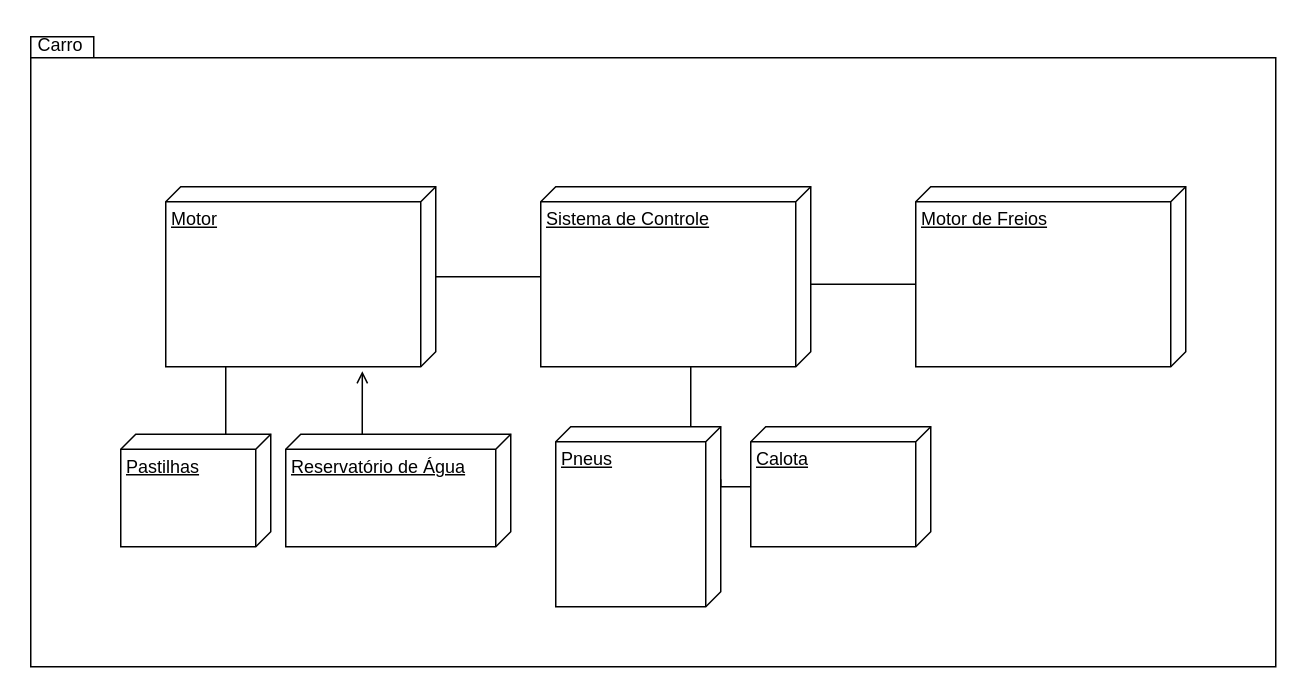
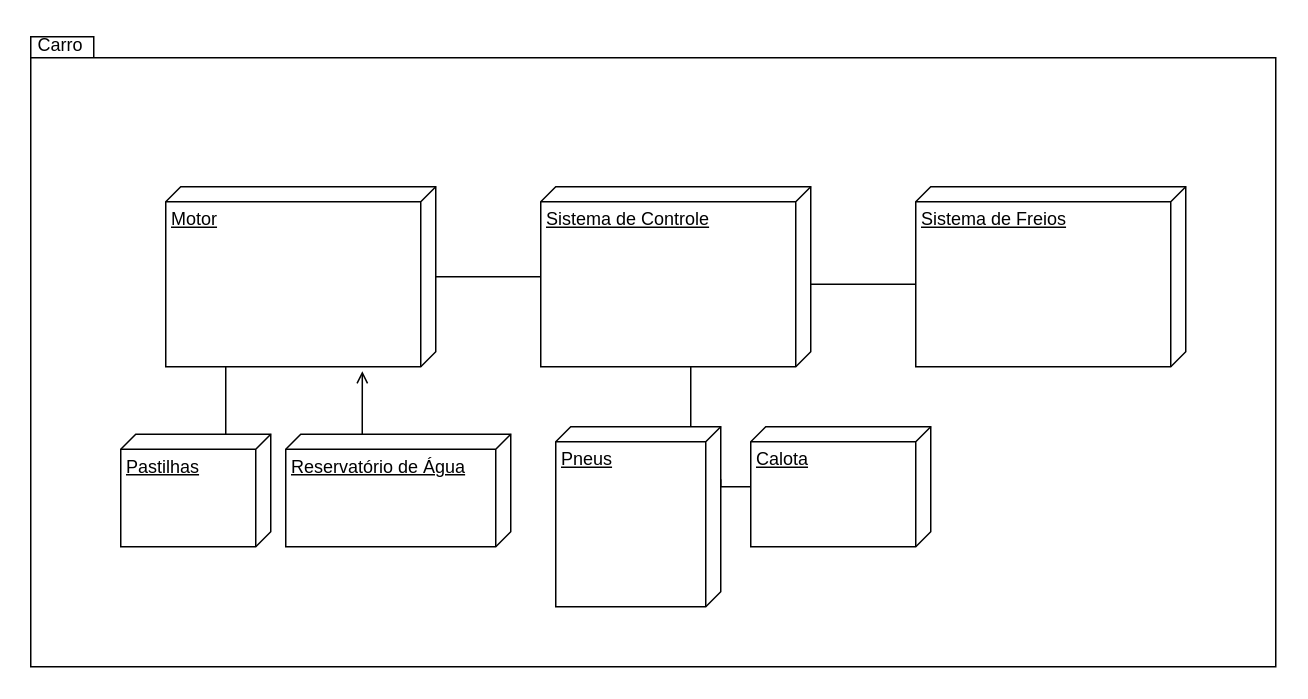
node "Motor de Freios": label "Motor de Freios" -> "Sistema de Freios"
